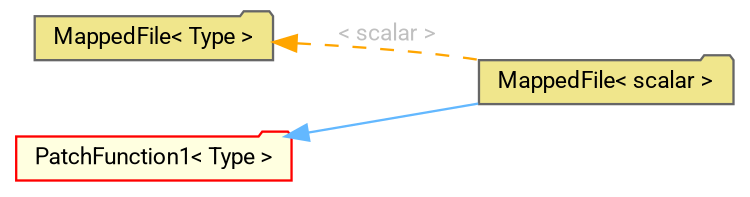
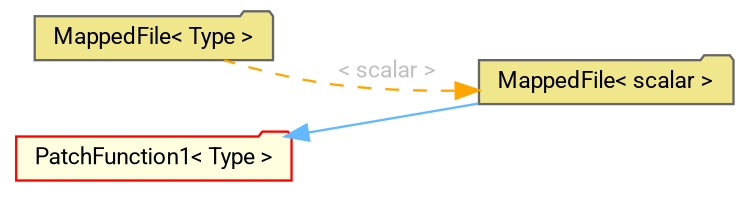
edge "MappedFile< scalar >" -> "MappedFile< Type >": reversed
